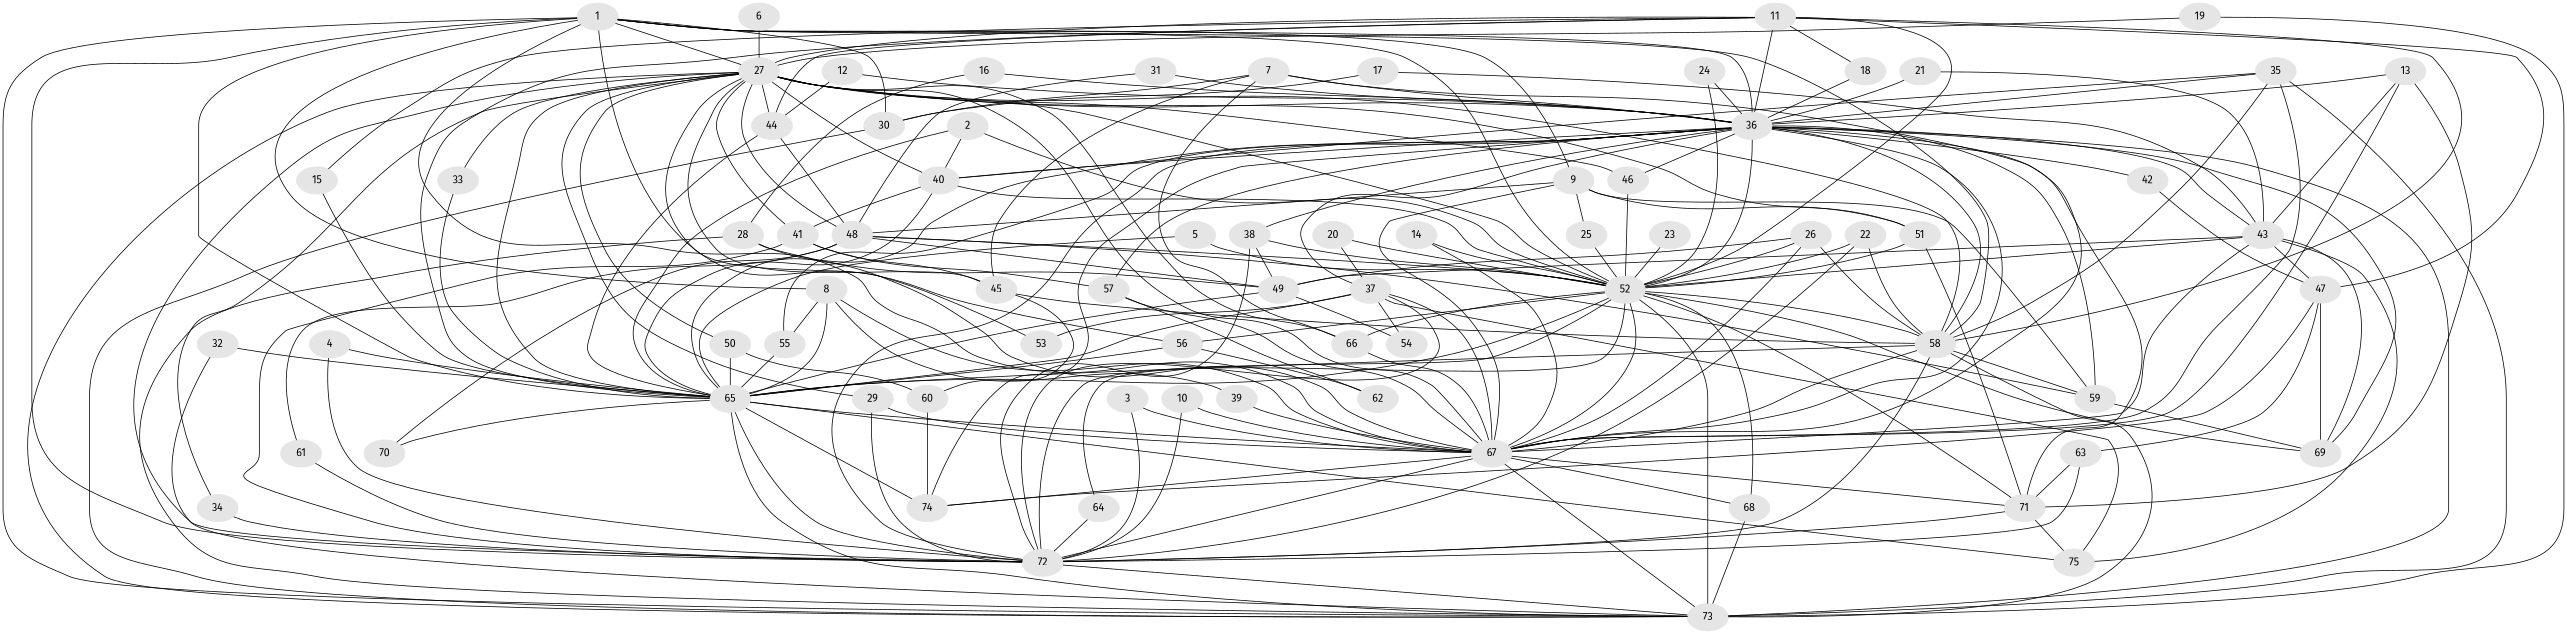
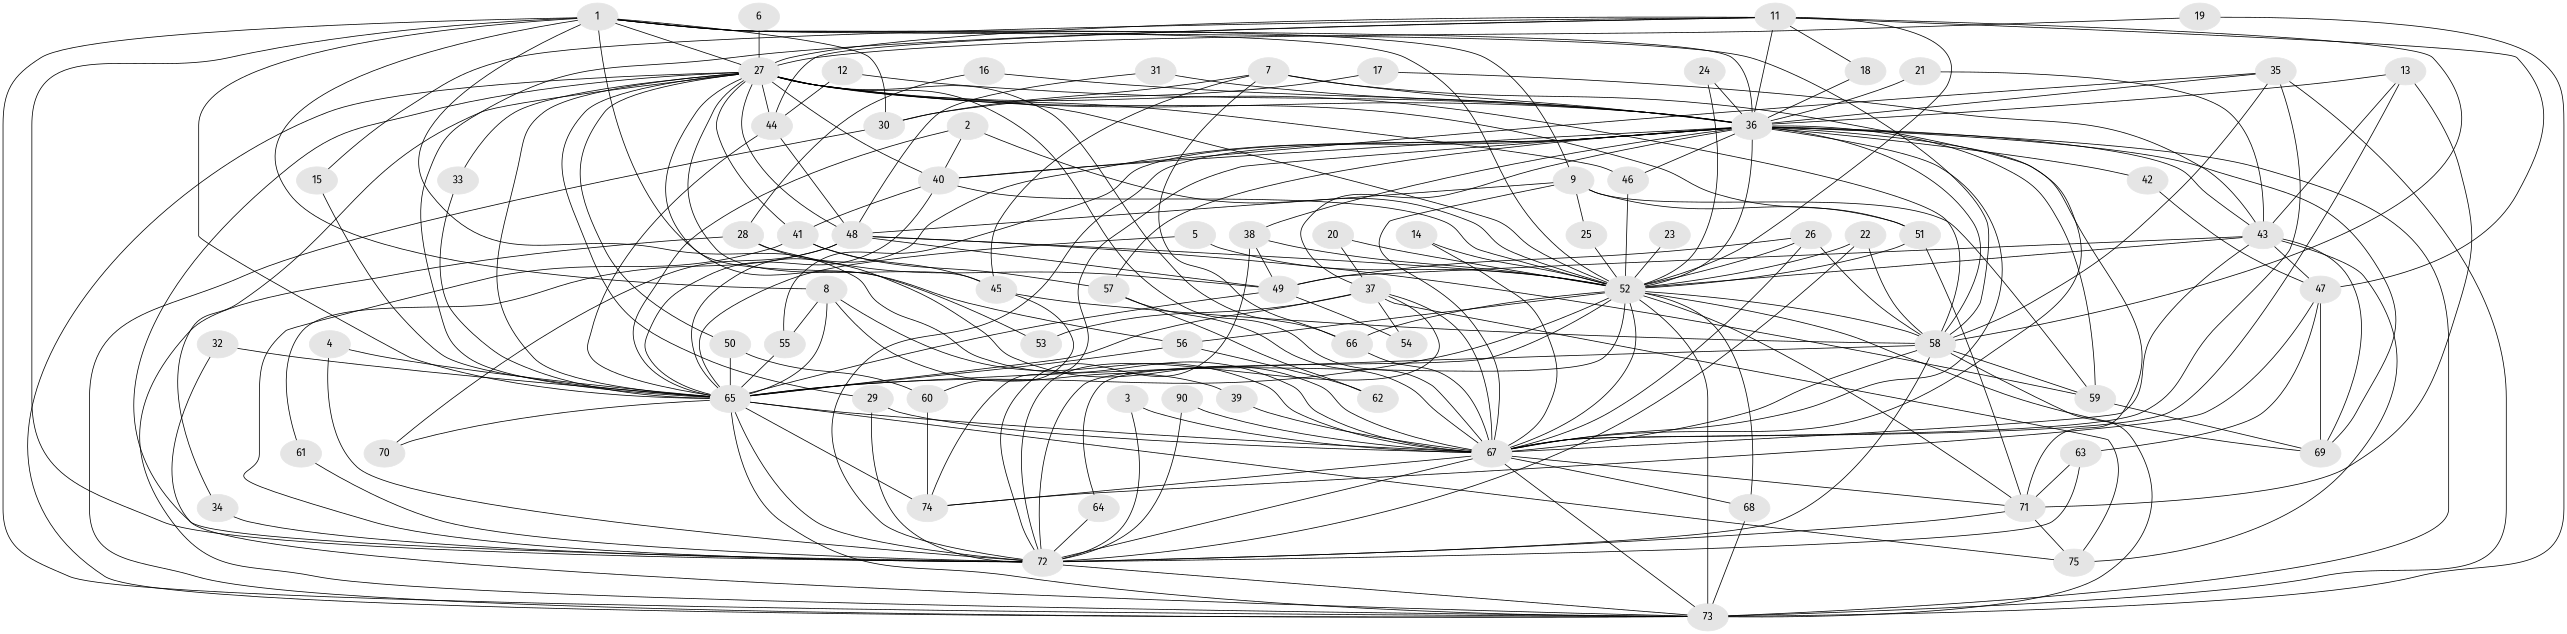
node "10": label "10" -> "90"
